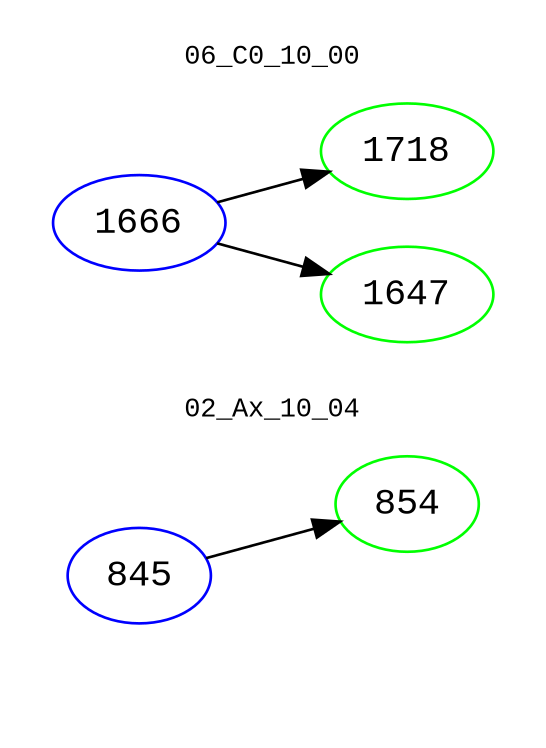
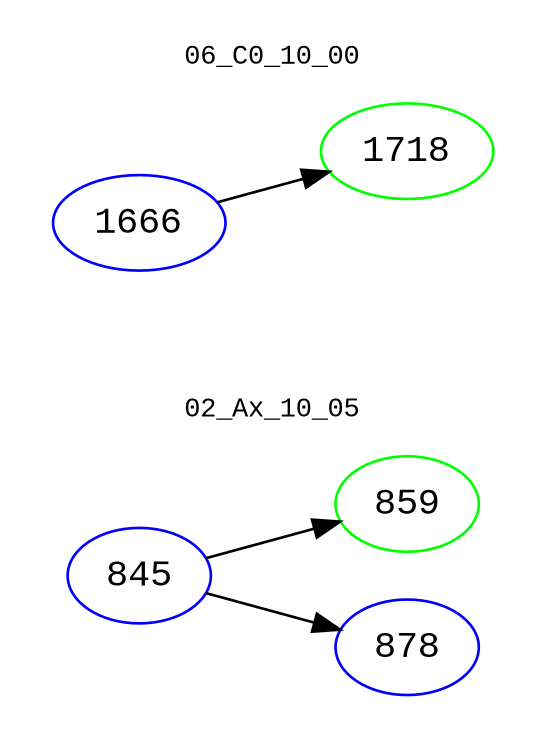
node "1647": removed
cluster "02_Ax_10_04": label "02_Ax_10_04" -> "02_Ax_10_05"
node "854": label "854" -> "859"
node "878": added
